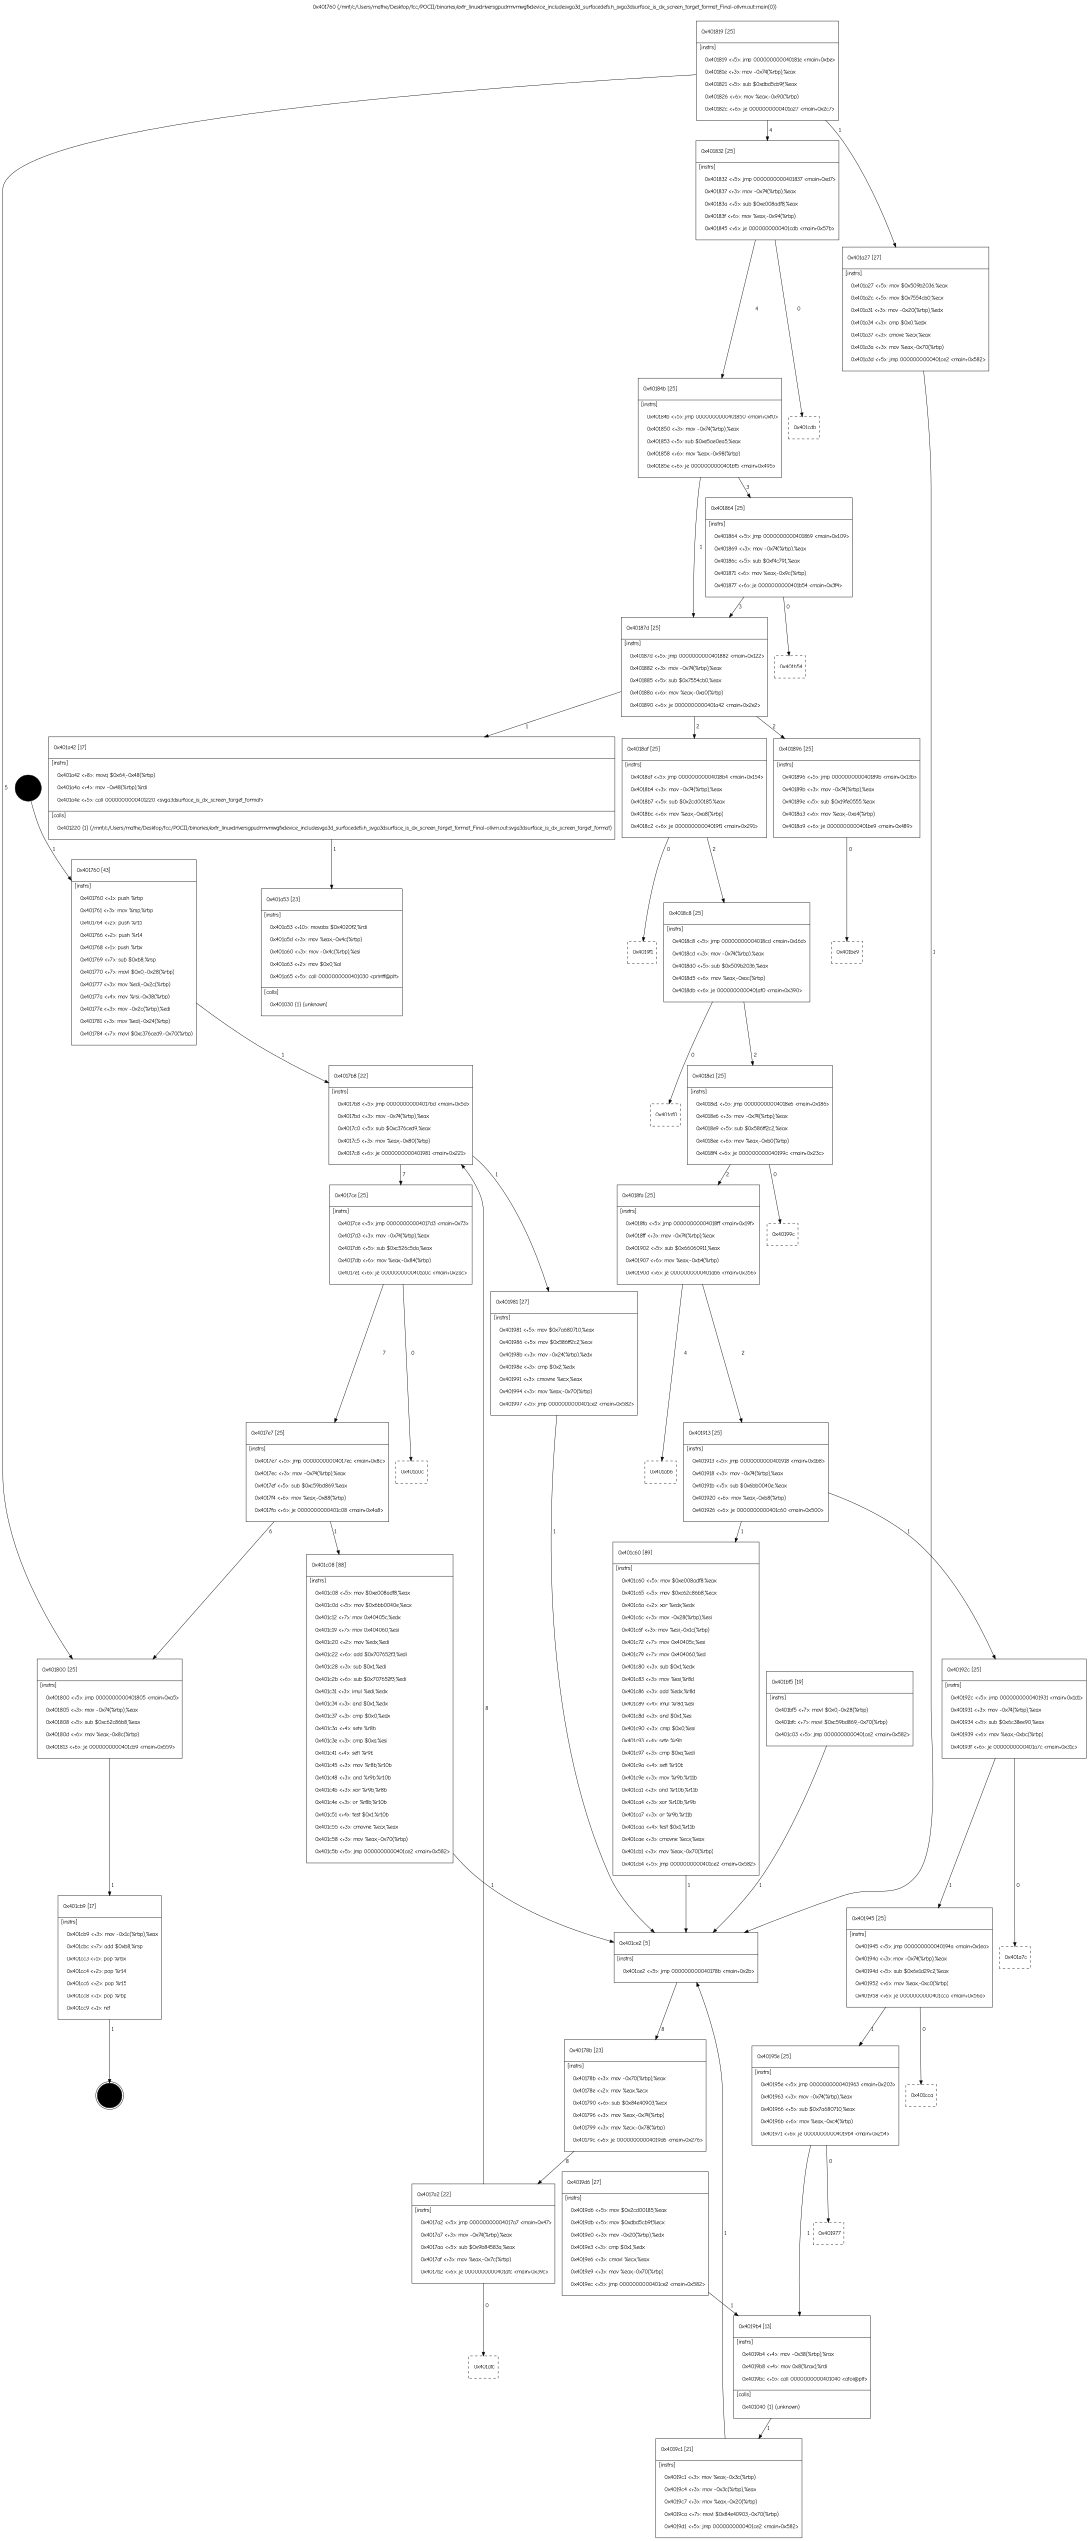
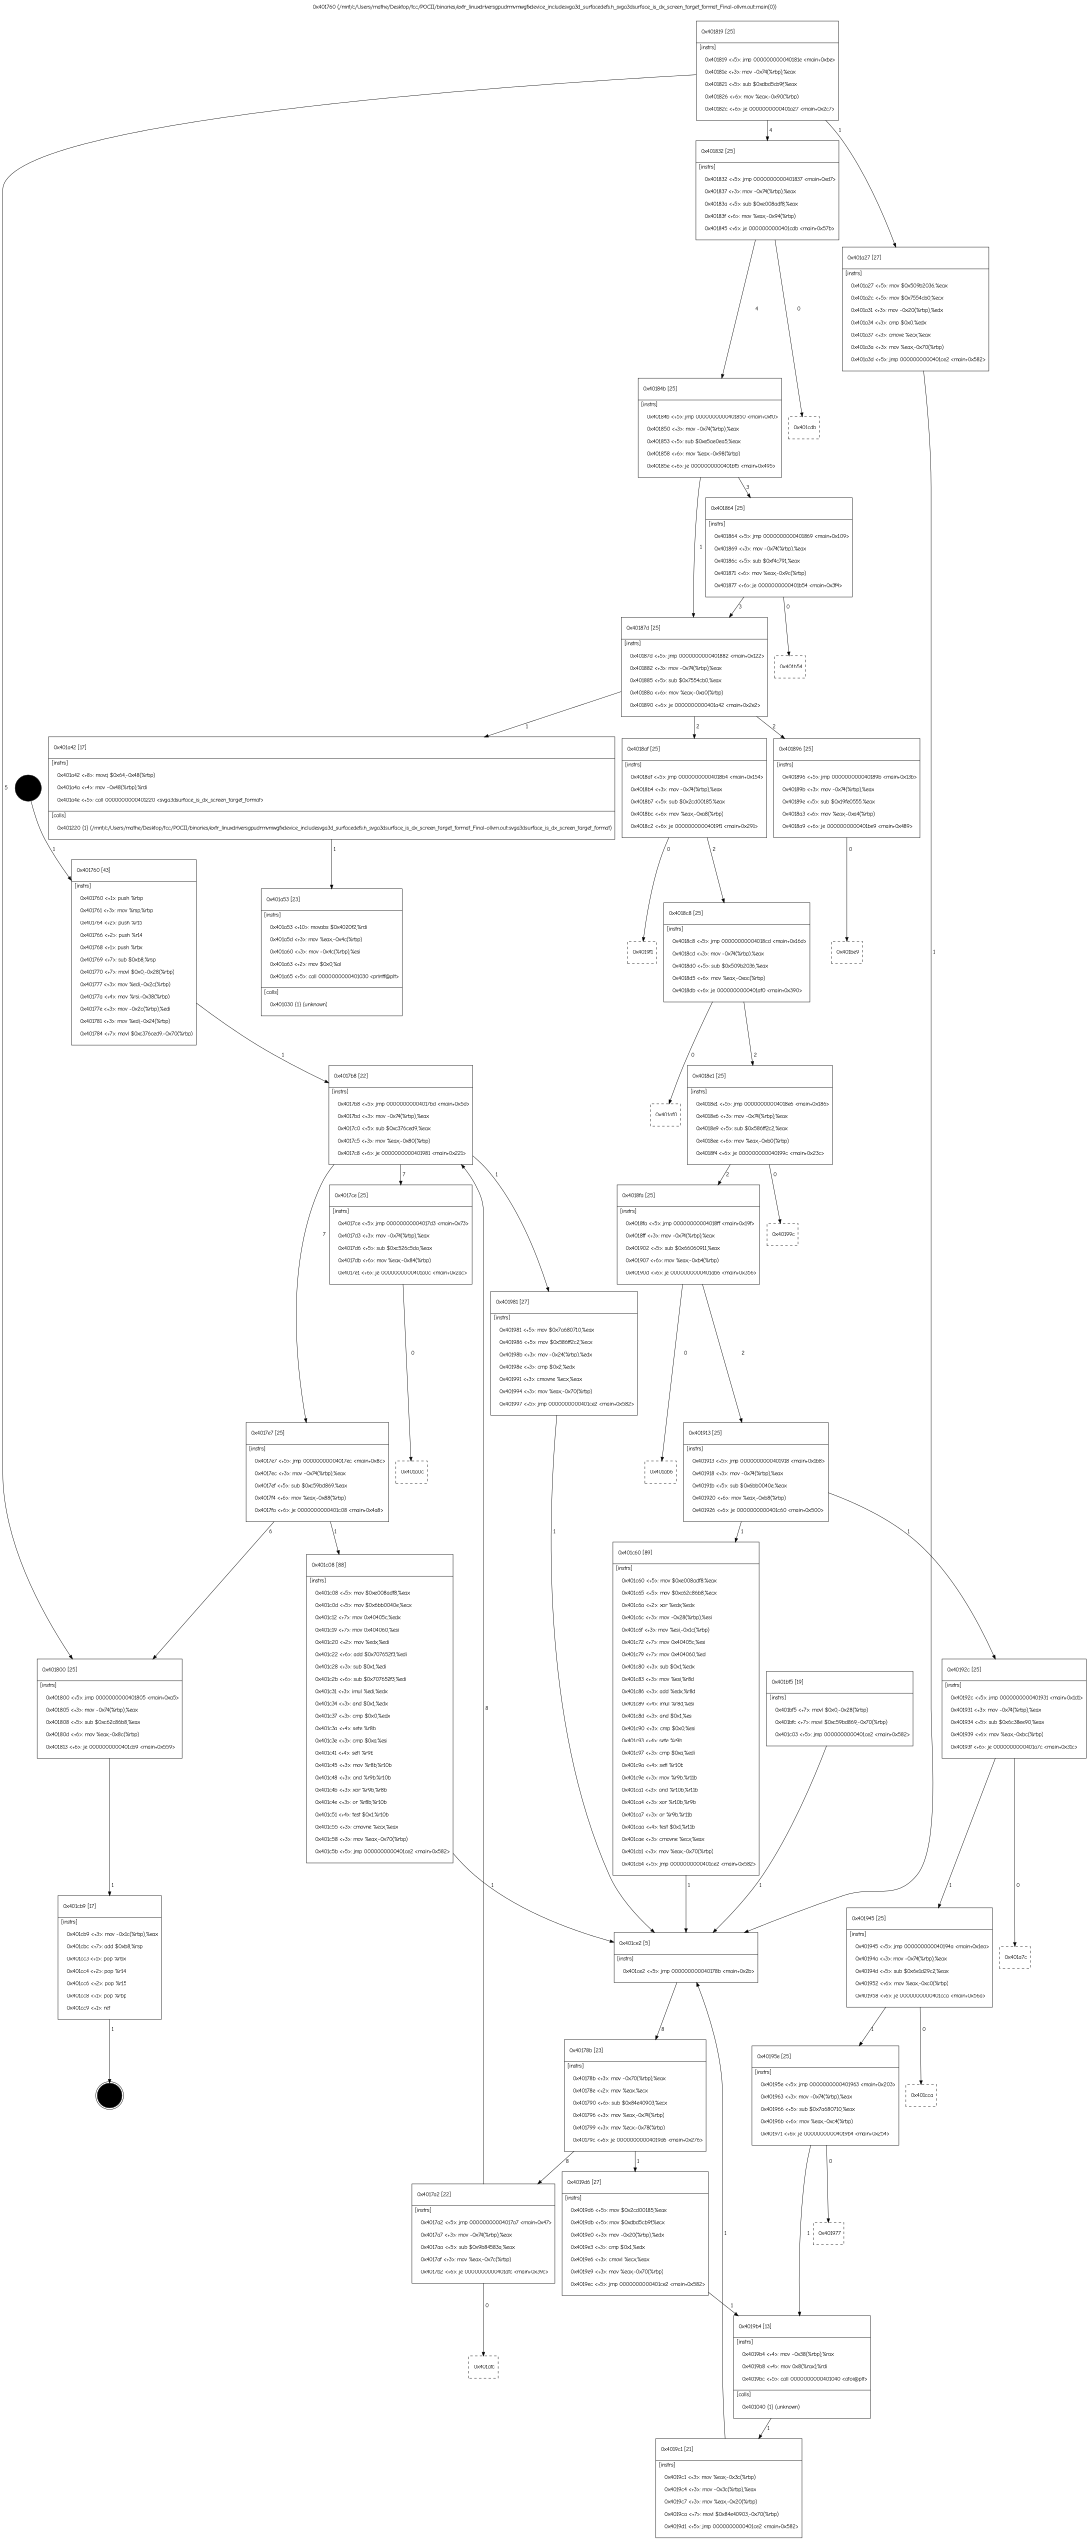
edge "0x4017ce [25]" -> "0x4017e7 [25]": now "0x4017b8 [22]" -> "0x4017e7 [25]"
edge "0x4018fa [25]" -> "0x401ab6": label " 4" -> " 0"
edge "0x40178b [23]" -> "0x4019d6 [27]": added, label "1"
